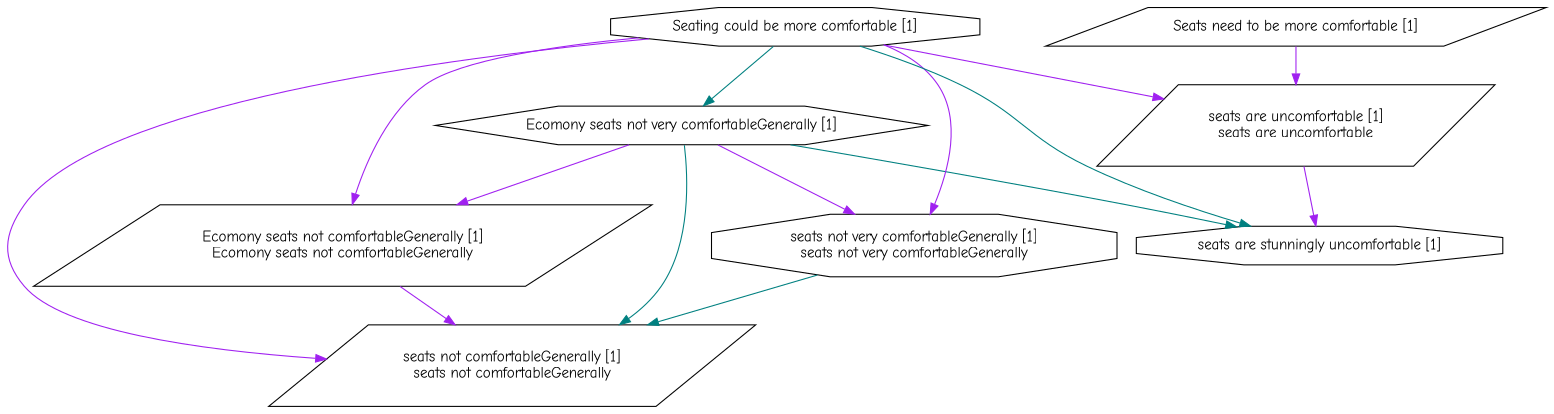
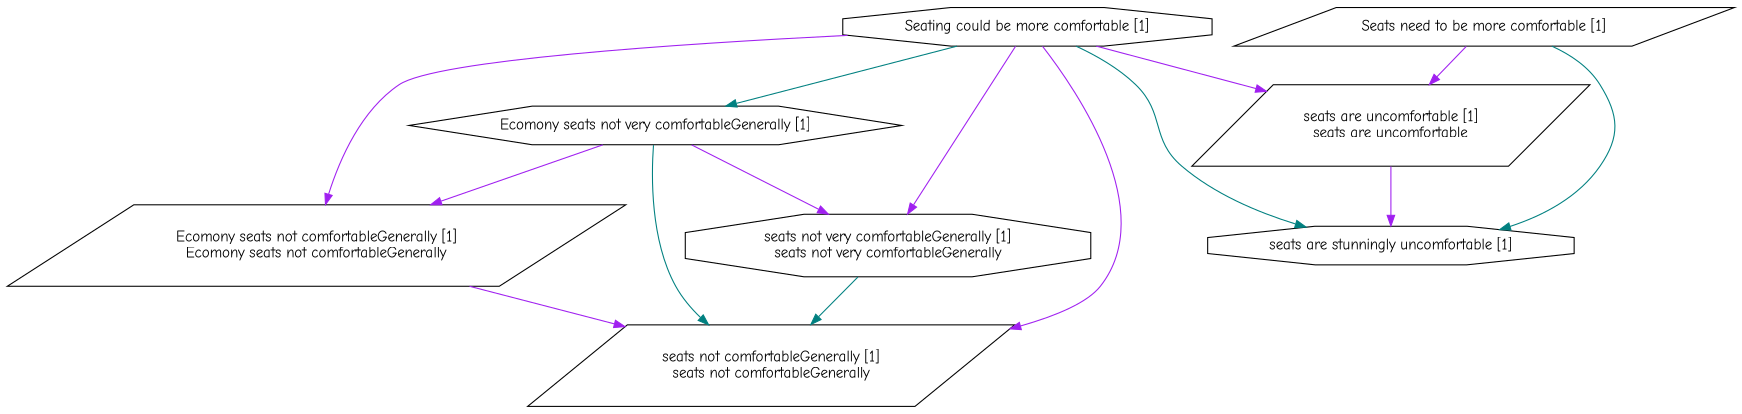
edge "Ecomony seats not very comfortableGenerally [1]" -> "seats are stunningly uncomfortable [1]": now "Seats need to be more comfortable [1]" -> "seats are stunningly uncomfortable [1]"
